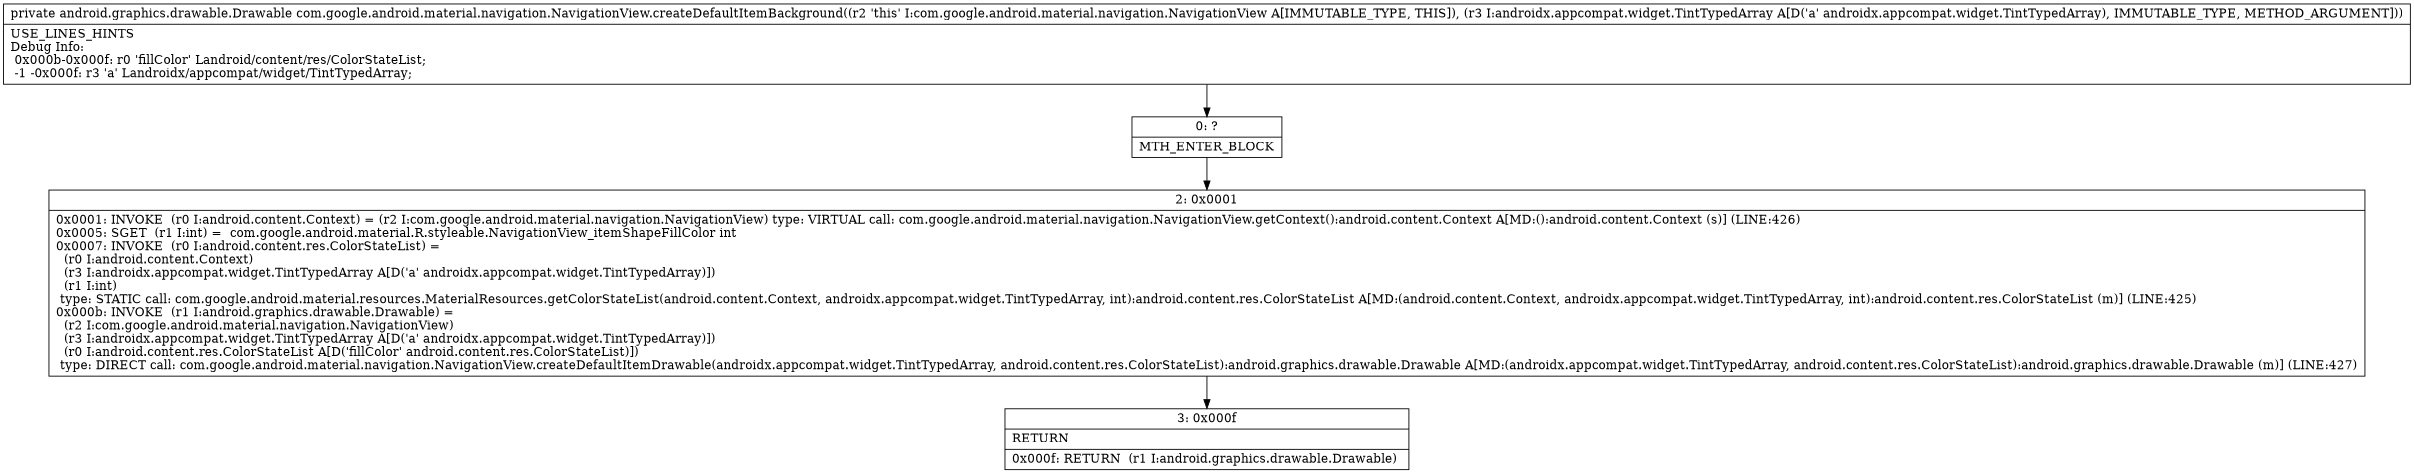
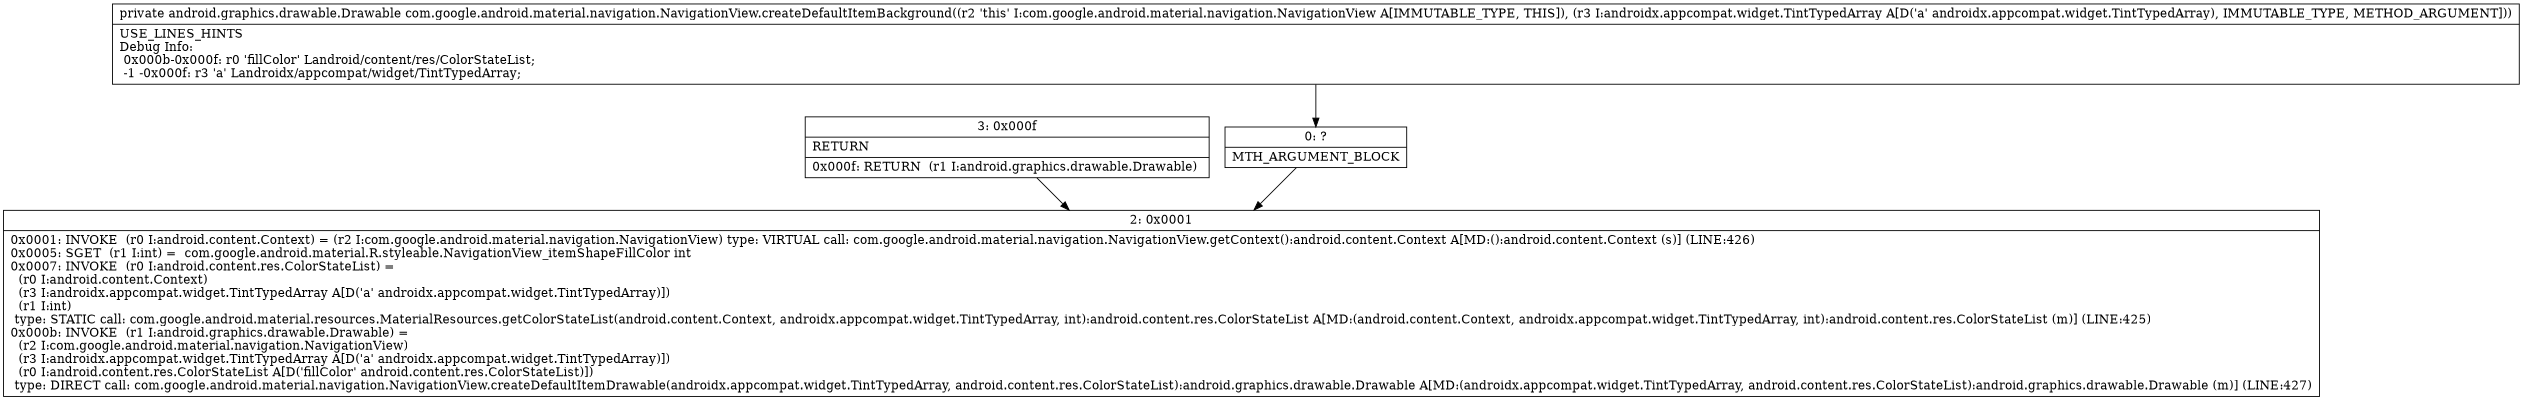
node "0: ?": text "MTH_ENTER_BLOCK" -> "MTH_ARGUMENT_BLOCK"
edge "2: 0x0001" -> "3: 0x000f": reversed
